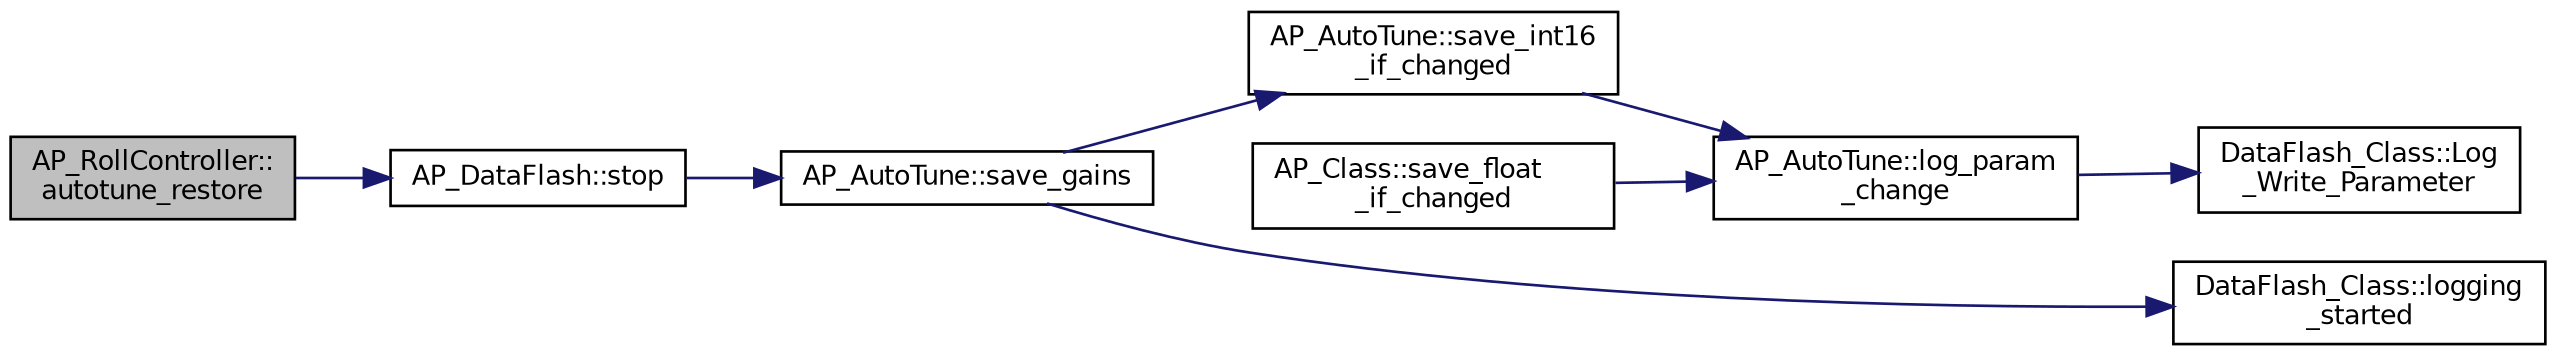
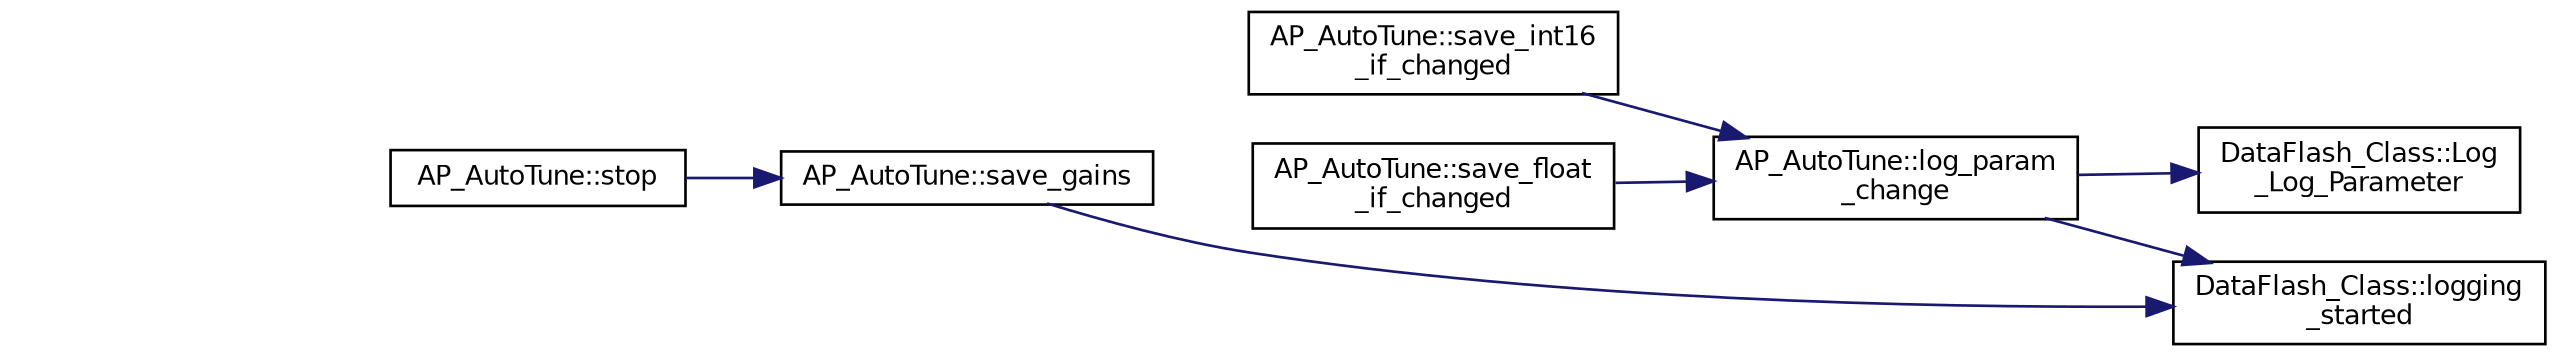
edge "AP_AutoTune::save_gains" -> "AP_AutoTune::save_int16 _if_changed": removed
node "DataFlash_Class::Log _Write_Parameter": label "DataFlash_Class::Log _Write_Parameter" -> "DataFlash_Class::Log _Log_Parameter"
node "AP_RollController:: autotune_restore": removed
node "AP_DataFlash::stop": label "AP_DataFlash::stop" -> "AP_AutoTune::stop"
node "AP_Class::save_float _if_changed": label "AP_Class::save_float _if_changed" -> "AP_AutoTune::save_float _if_changed"
edge "AP_AutoTune::log_param _change" -> "DataFlash_Class::logging _started": added
